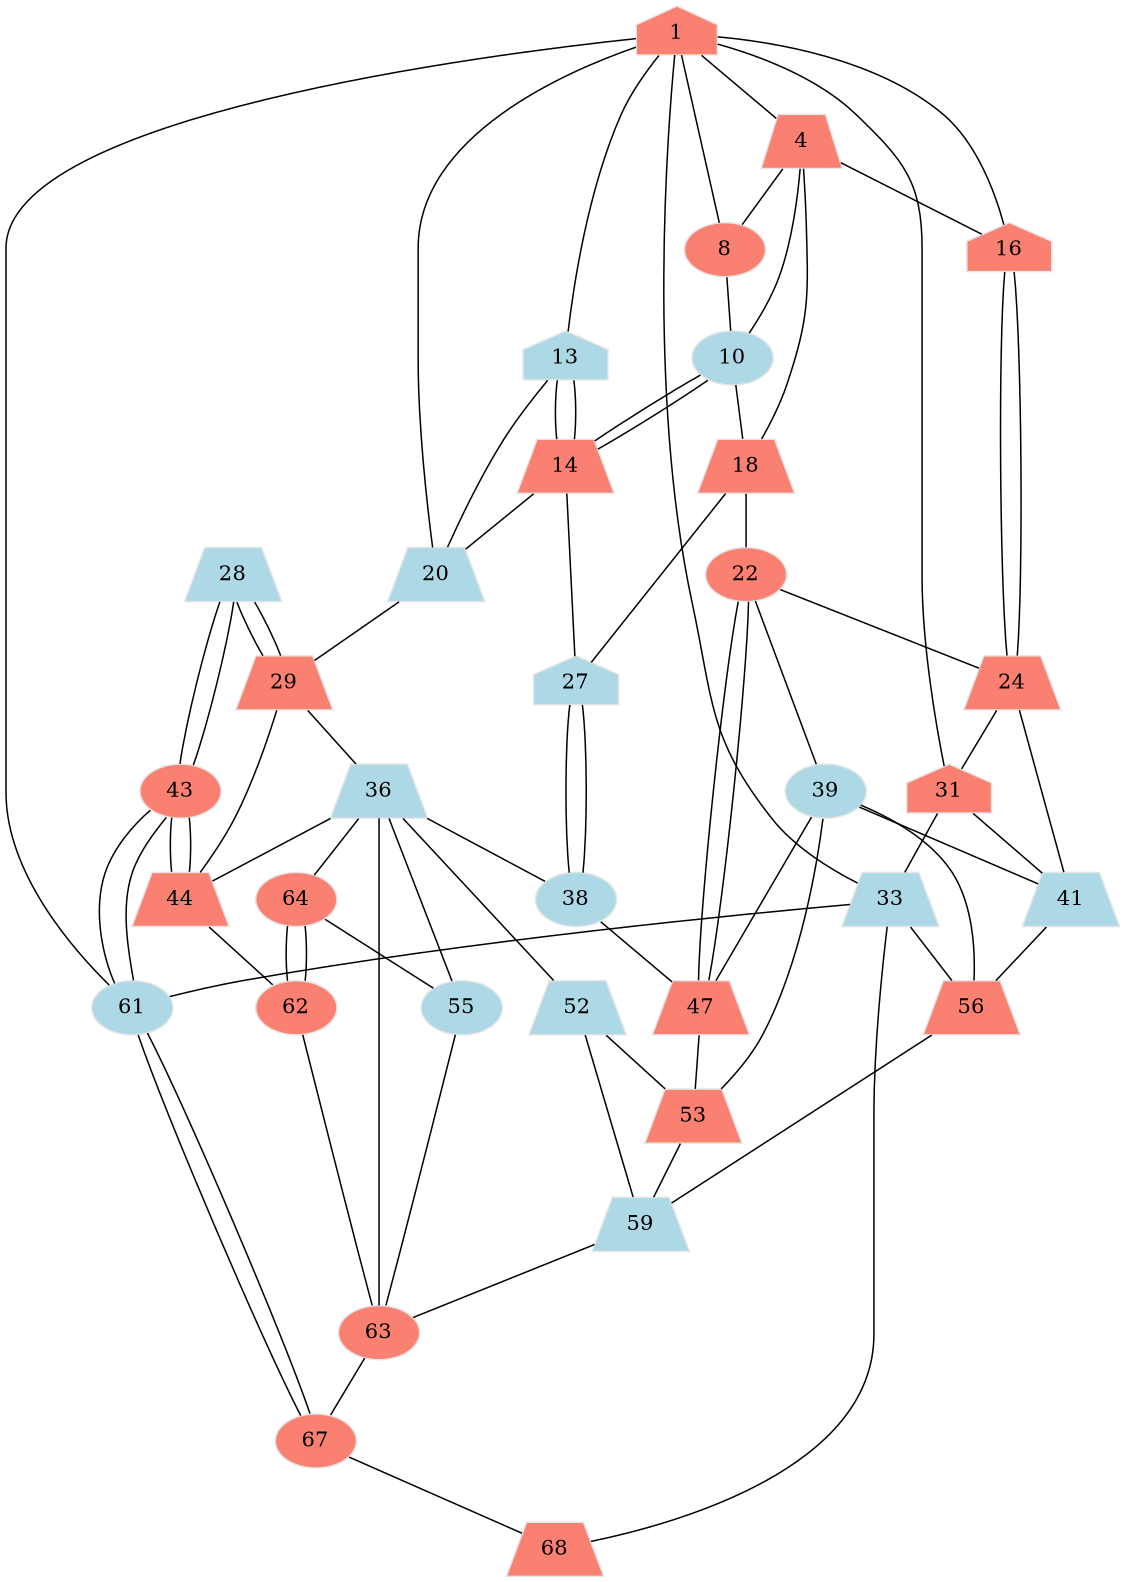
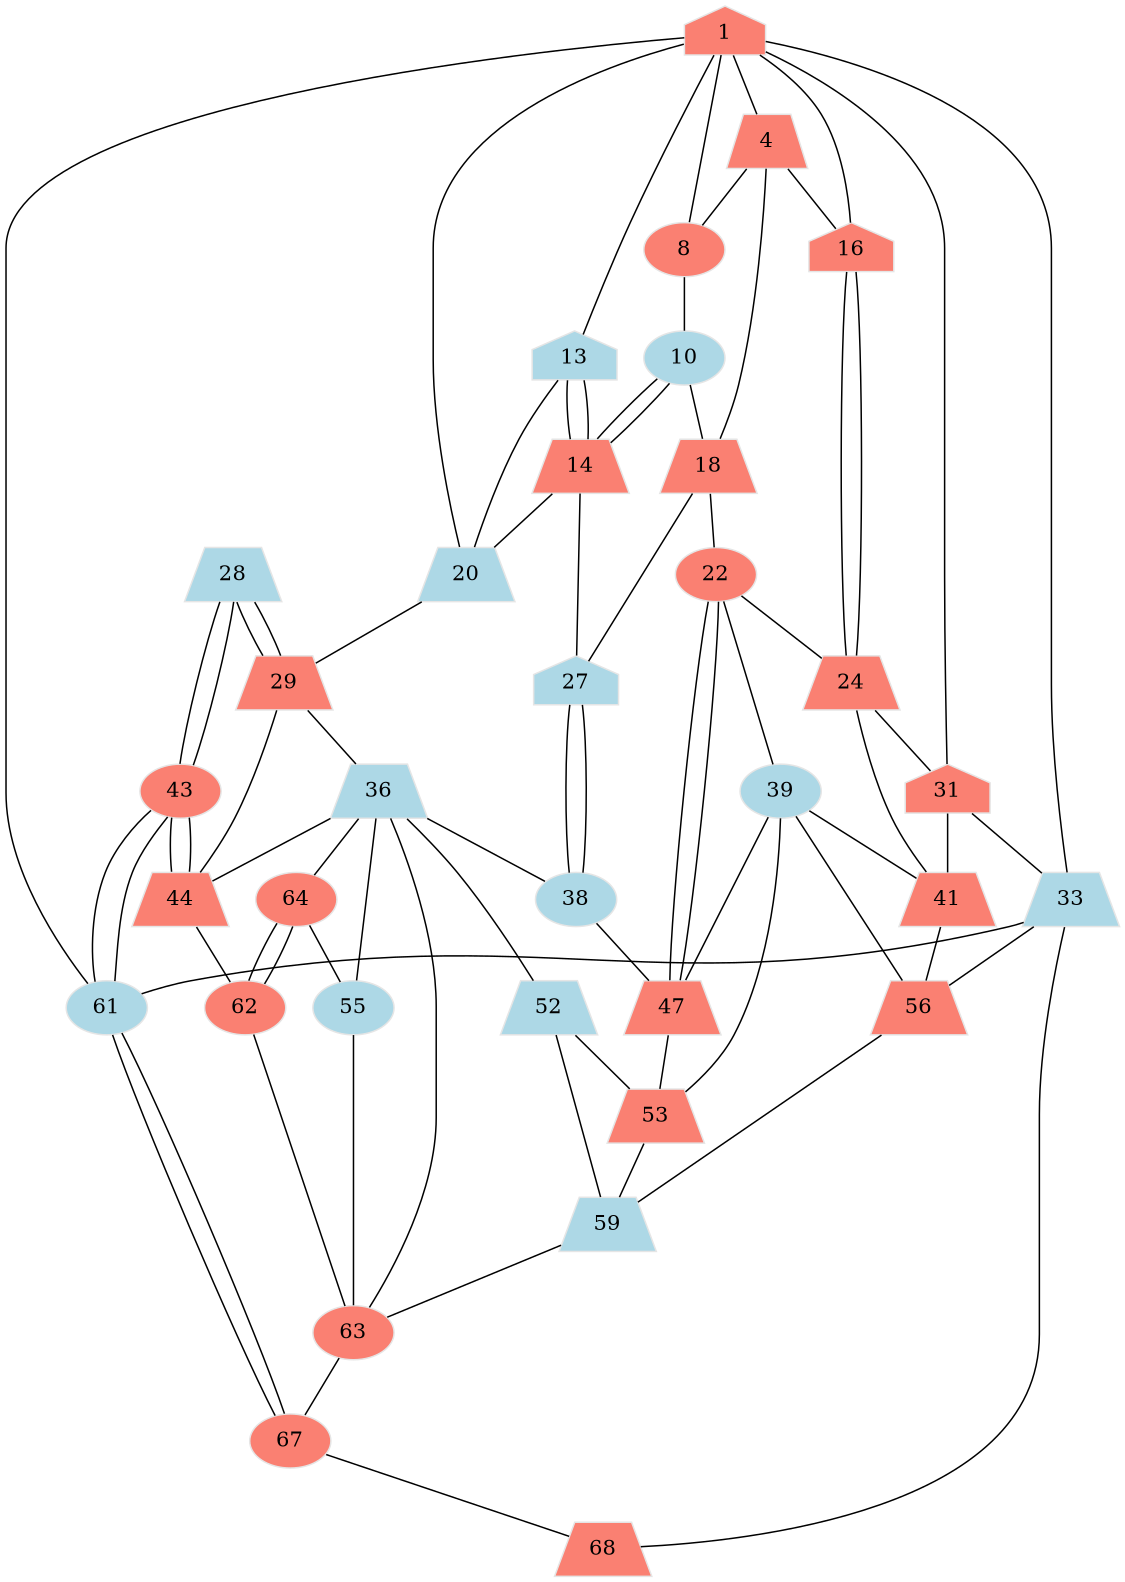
edge "4" -- "10": removed
node "41": fillcolor lightblue -> salmon
